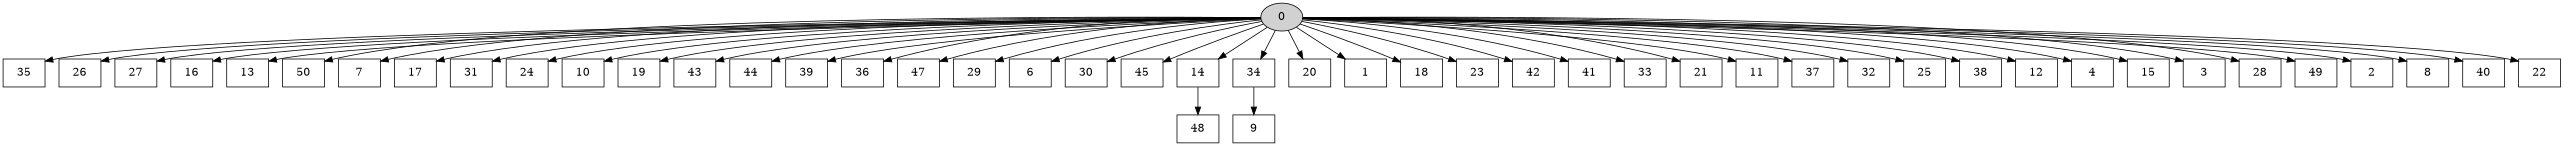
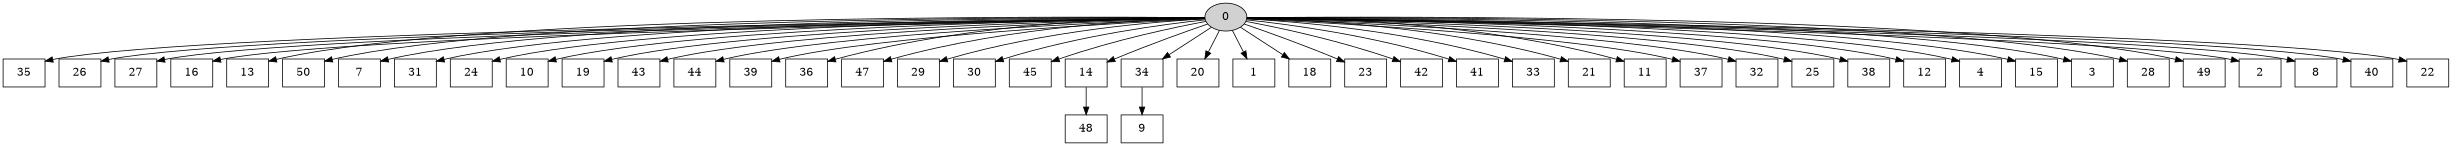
node "17": removed
node "6": removed
